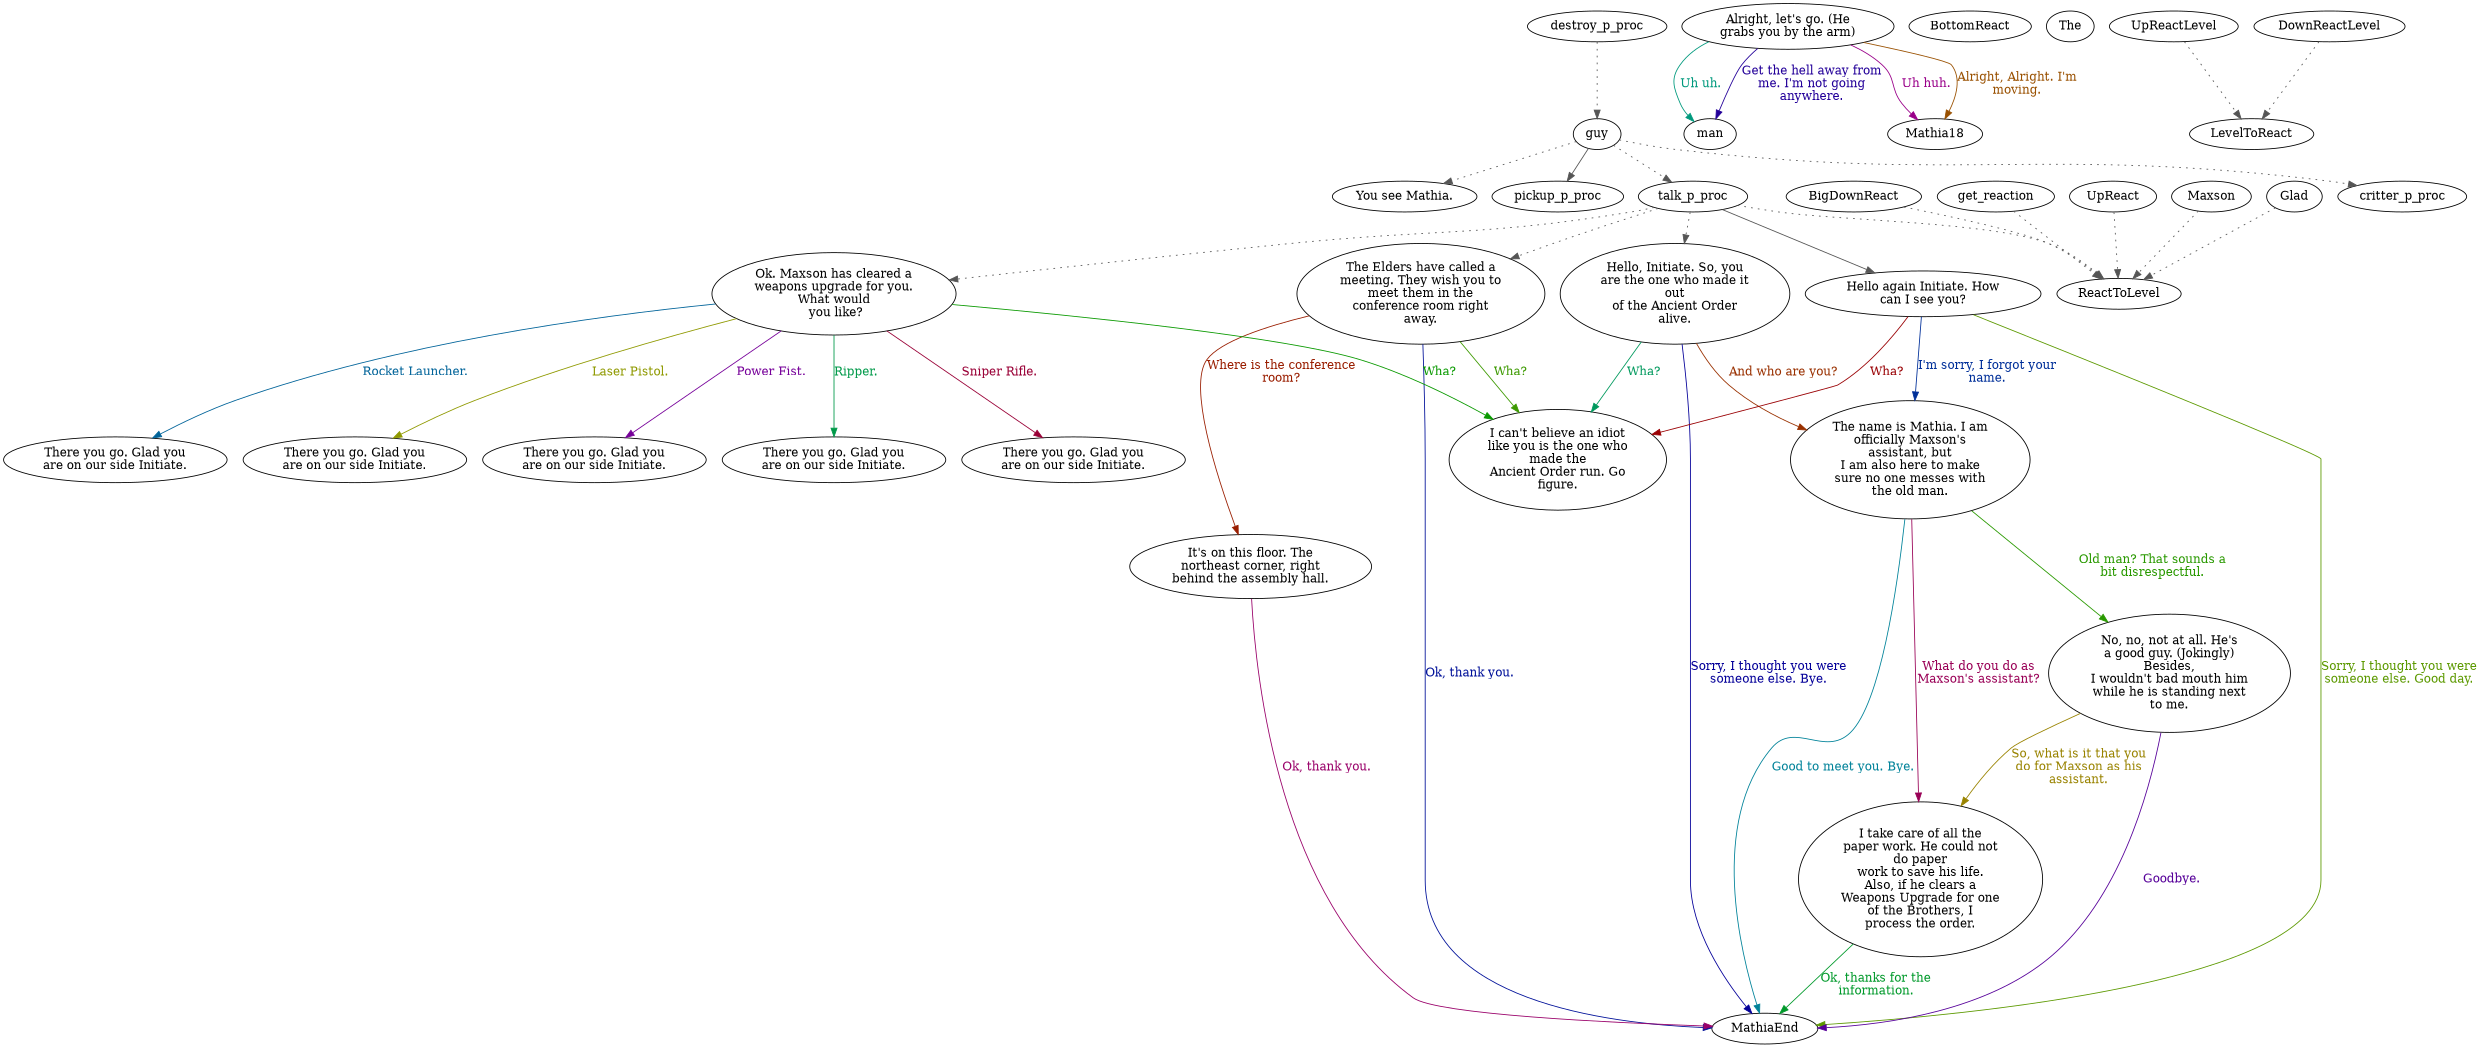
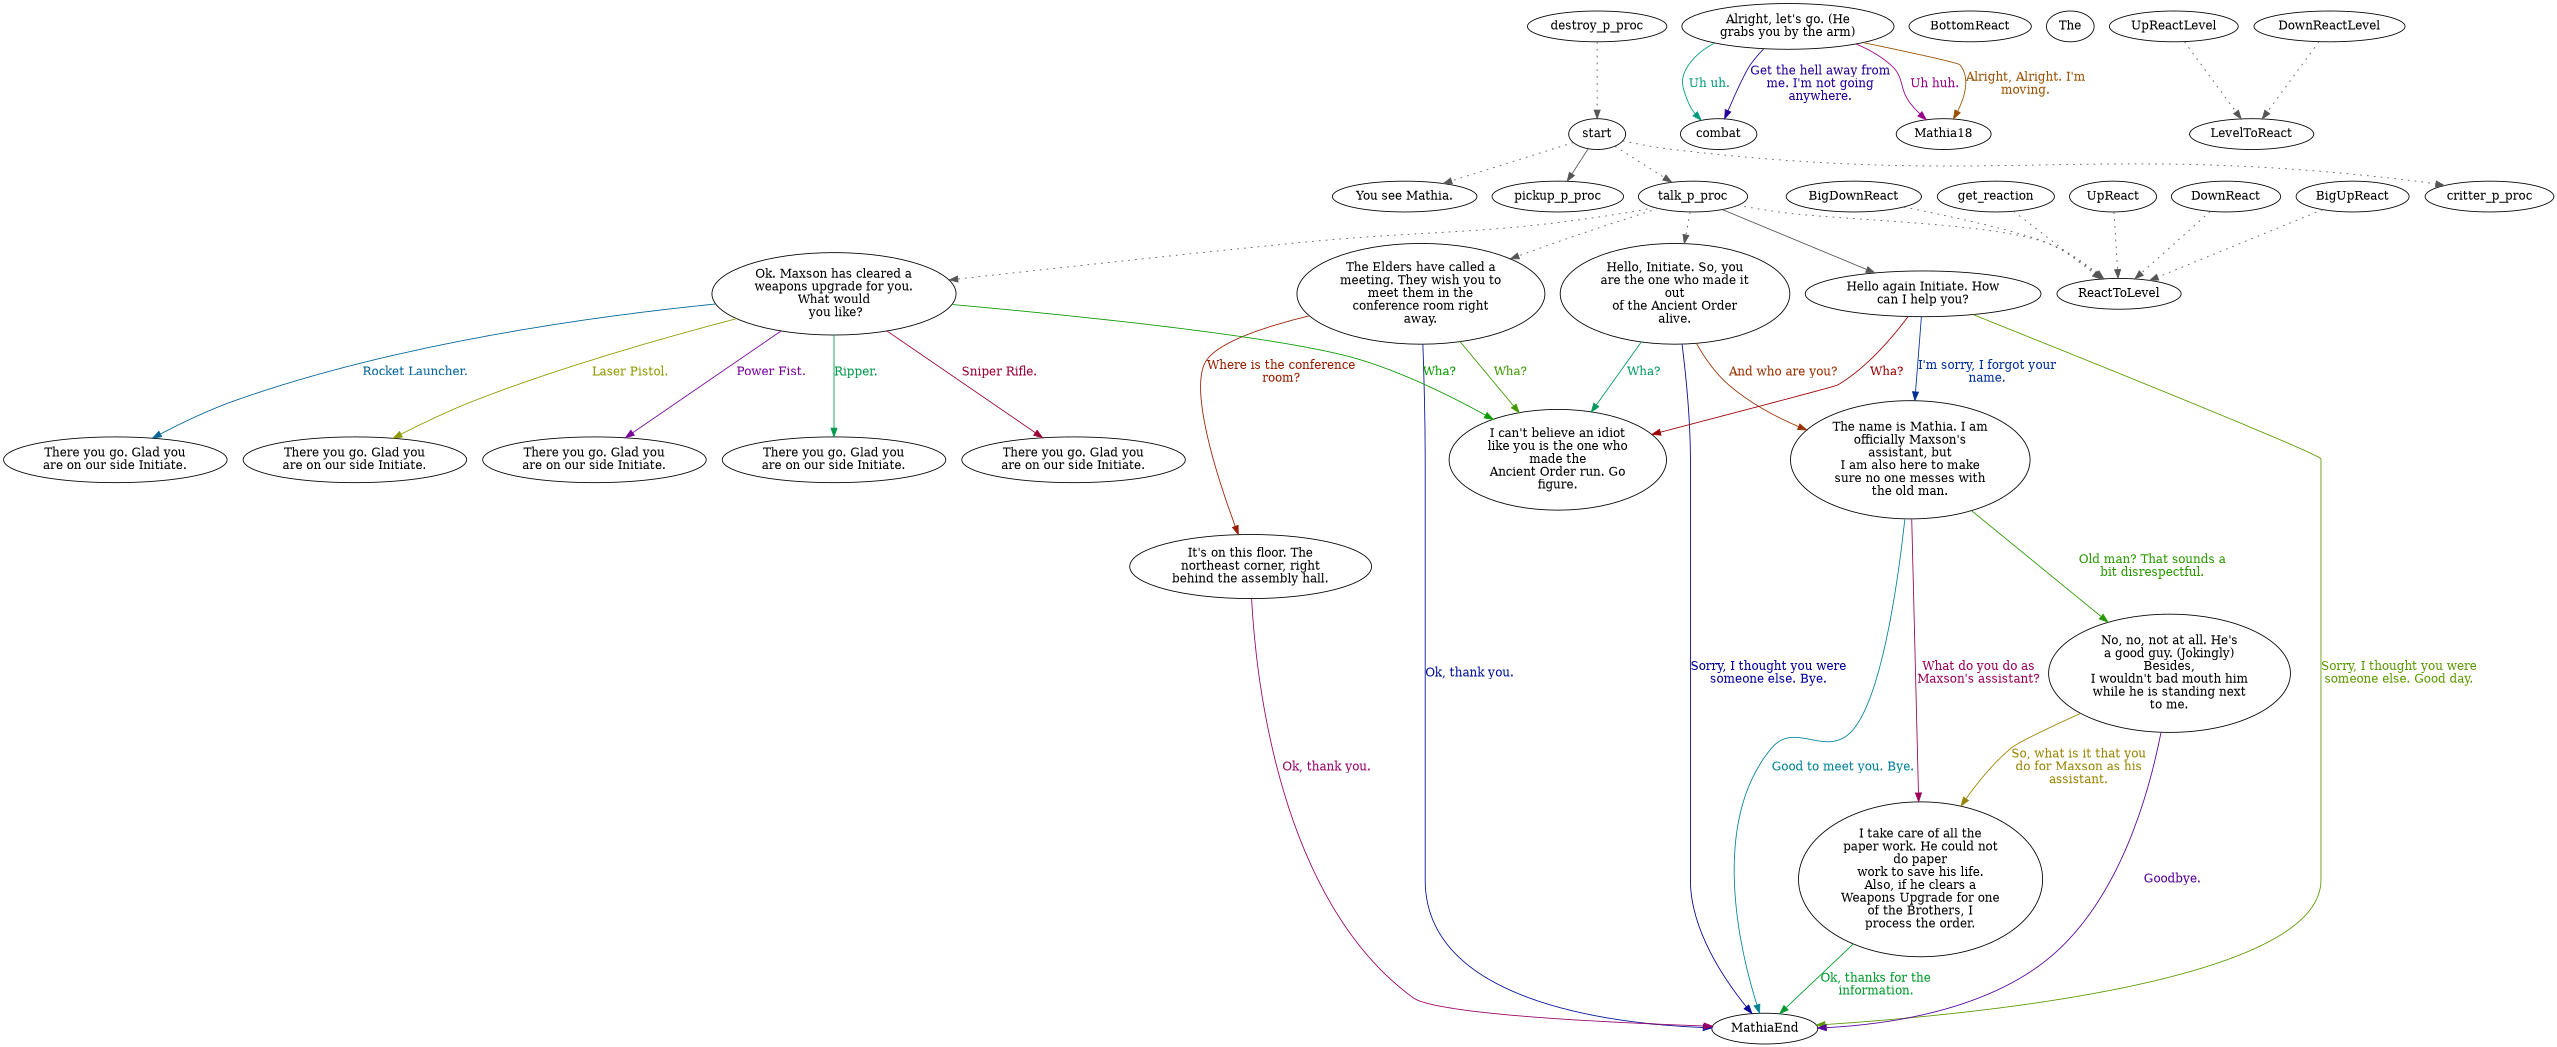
node "guy": label "guy" -> "start"
node "man": label "man" -> "combat"
node "Maxson": label "Maxson" -> "DownReact"
node "Glad": label "Glad" -> "BigUpReact"
node "Hello again Initiate. How can I see you?": label "Hello again Initiate. How can I see you?" -> "Hello again Initiate. How can I help you?"
